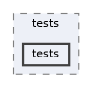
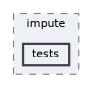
cluster "tests": label "tests" -> "impute"
